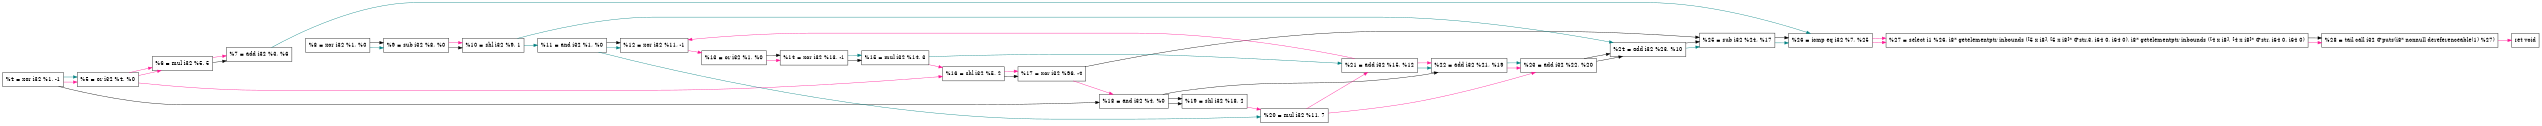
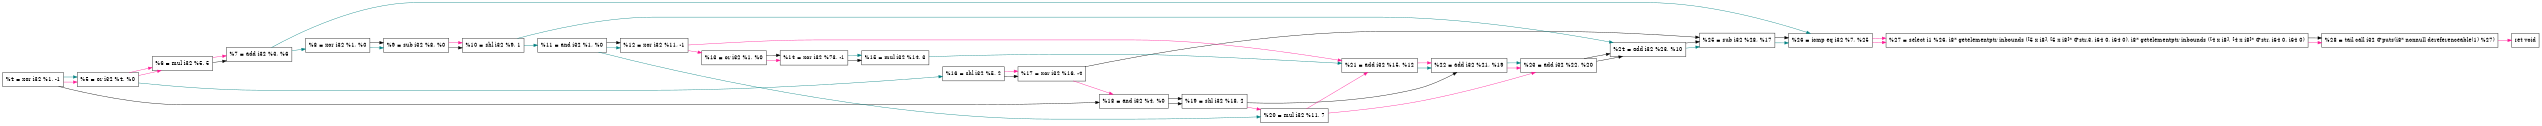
edge "%21 = add i32 %15, %12" -> "%12 = xor i32 %11, -1": reversed
node "%25 = sub i32 %24, %17": label "%25 = sub i32 %24, %17" -> "%25 = sub i32 %28, %17"
edge "%7 = add i32 %3, %6" -> "%8 = xor i32 %1, %0": added
node "%14 = xor i32 %13, -1": label "%14 = xor i32 %13, -1" -> "%14 = xor i32 %73, -1"
edge "%15 = mul i32 %14, 3" -> "%16 = shl i32 %5, 2": removed
node "%17 = xor i32 %96, -4": label "%17 = xor i32 %96, -4" -> "%17 = xor i32 %16, -4"
edge "%18 = and i32 %4, %0" -> "%22 = add i32 %21, %19": now "%19 = shl i32 %18, 2" -> "%22 = add i32 %21, %19"
edge "%5 = or i32 %4, %0" -> "%16 = shl i32 %5, 2": color deeppink -> teal
